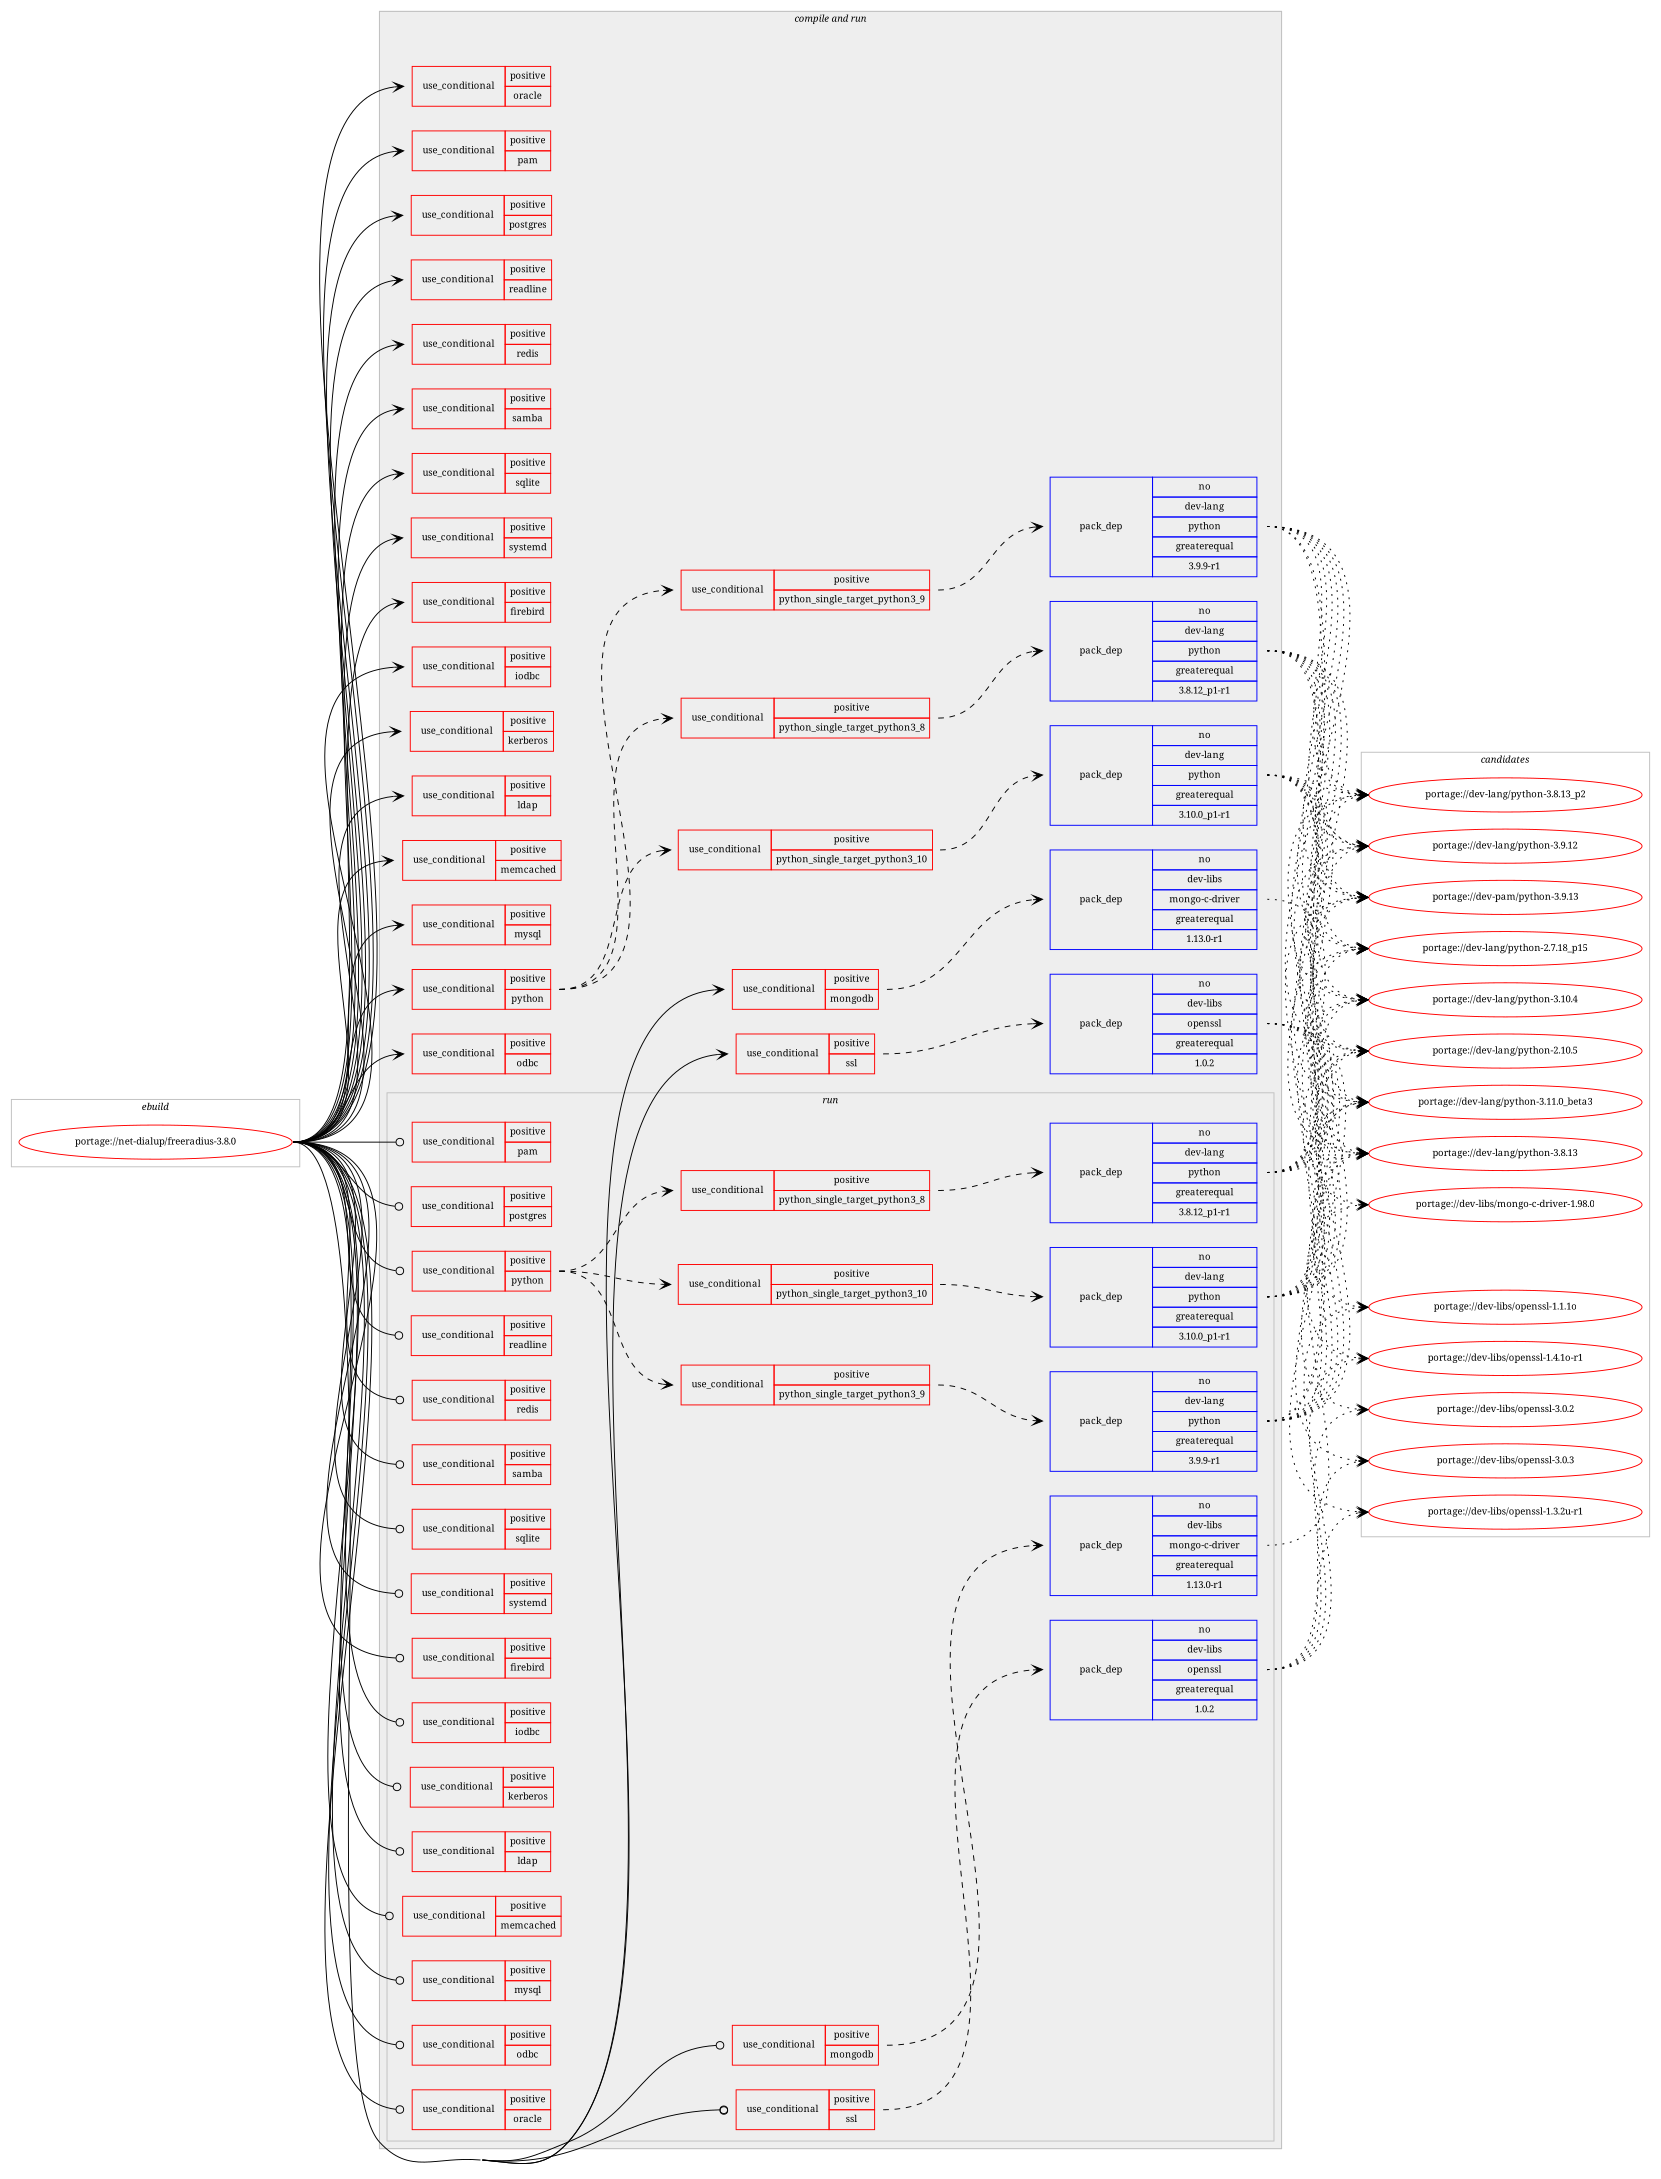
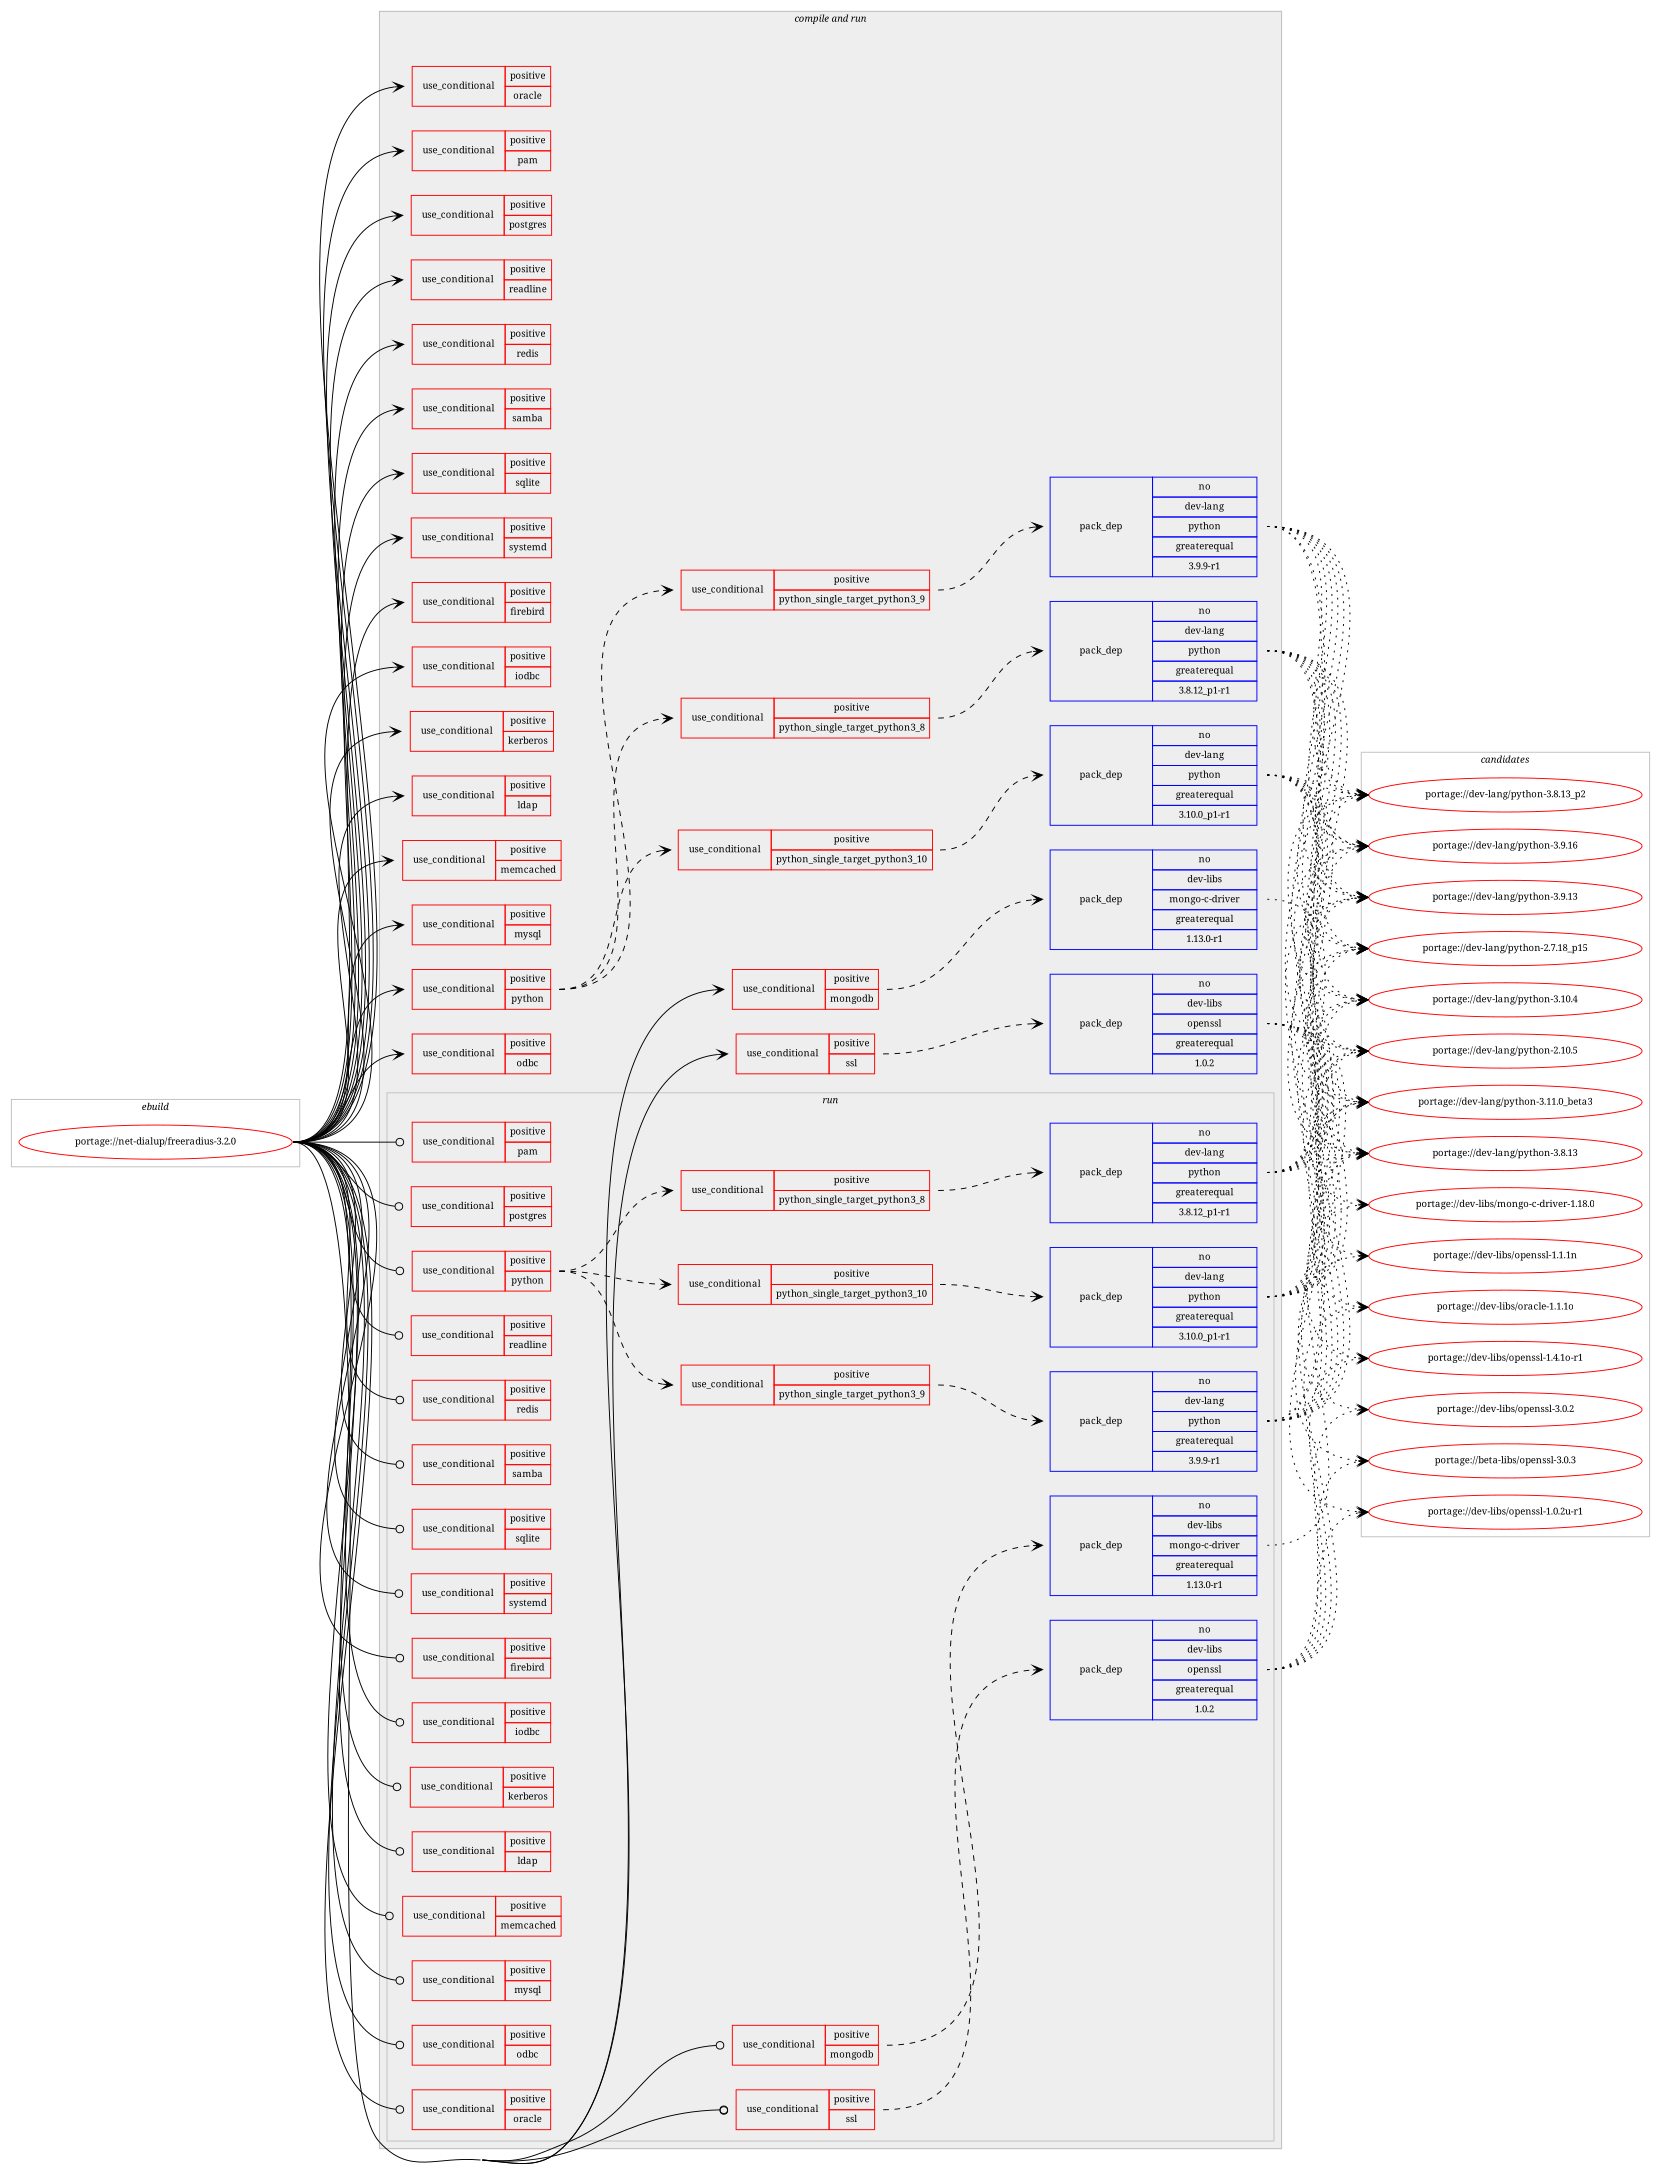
node "portage://dev-lang/python-3.9.12": label "portage://dev-lang/python-3.9.12" -> "portage://dev-lang/python-3.9.16"
node "portage://dev-pam/python-3.9.13": label "portage://dev-pam/python-3.9.13" -> "portage://dev-lang/python-3.9.13"
node "portage://net-dialup/freeradius-3.8.0": label "portage://net-dialup/freeradius-3.8.0" -> "portage://net-dialup/freeradius-3.2.0"
node "portage://dev-libs/mongo-c-driver-1.98.0": label "portage://dev-libs/mongo-c-driver-1.98.0" -> "portage://dev-libs/mongo-c-driver-1.18.0"
node "portage://dev-libs/openssl-1.1.1n": added
node "portage://dev-libs/openssl-1.1.1o": label "portage://dev-libs/openssl-1.1.1o" -> "portage://dev-libs/oracle-1.1.1o"
node "portage://dev-libs/openssl-3.0.3": label "portage://dev-libs/openssl-3.0.3" -> "portage://beta-libs/openssl-3.0.3"
node "portage://dev-libs/openssl-1.3.2u-r1": label "portage://dev-libs/openssl-1.3.2u-r1" -> "portage://dev-libs/openssl-1.0.2u-r1"
